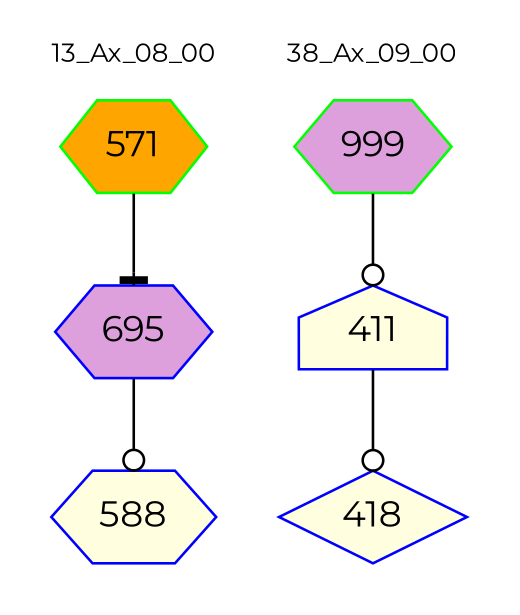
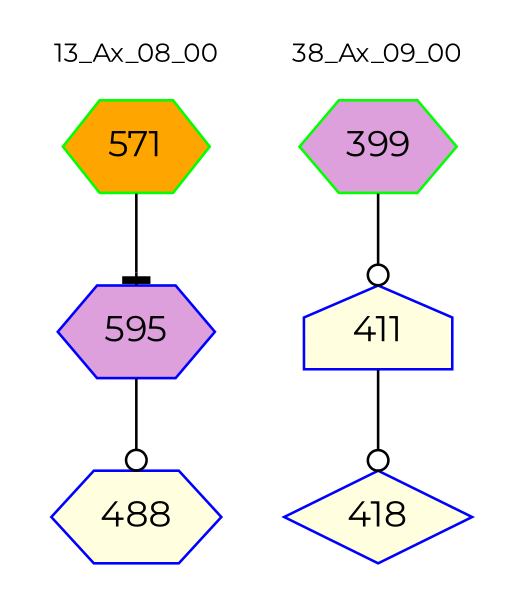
node "999": label "999" -> "399"
node "695": label "695" -> "595"
node "588": label "588" -> "488"
